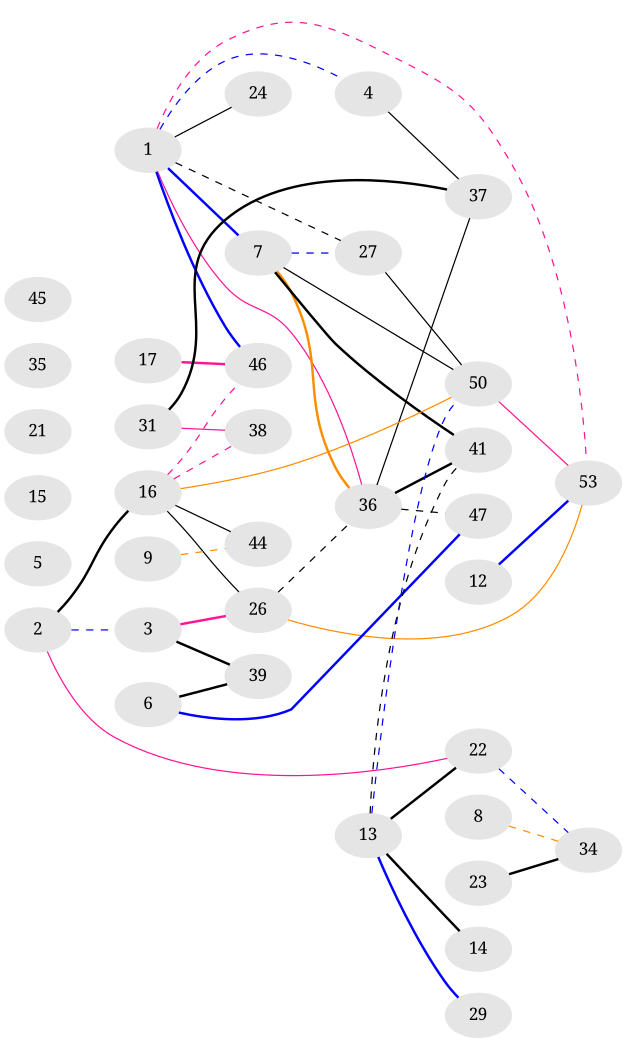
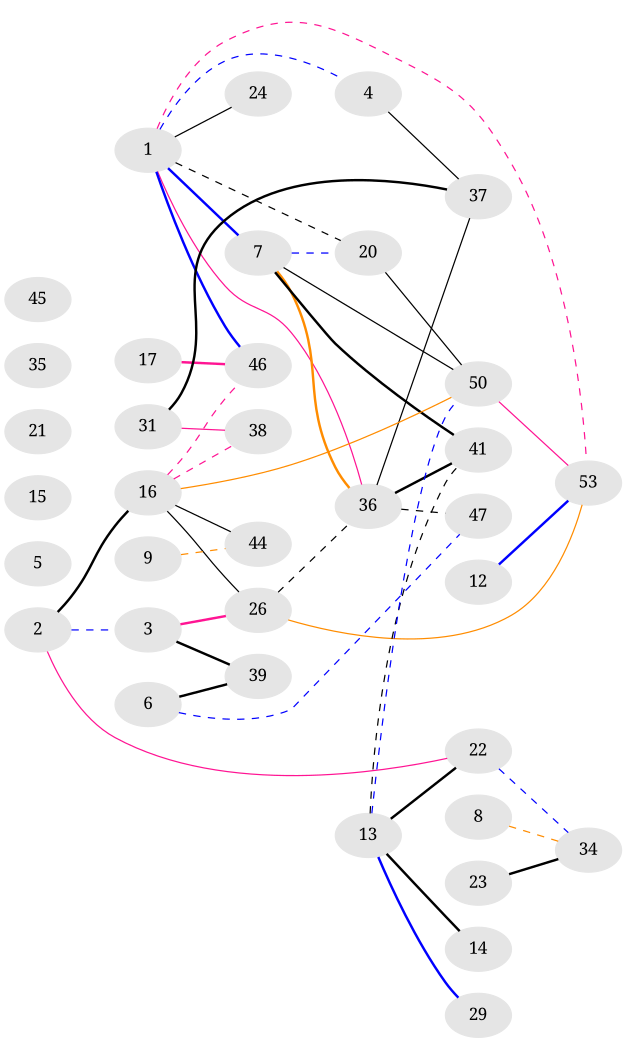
node "27": label "27" -> "20"
edge "47" -- "6": style bold -> dashed
